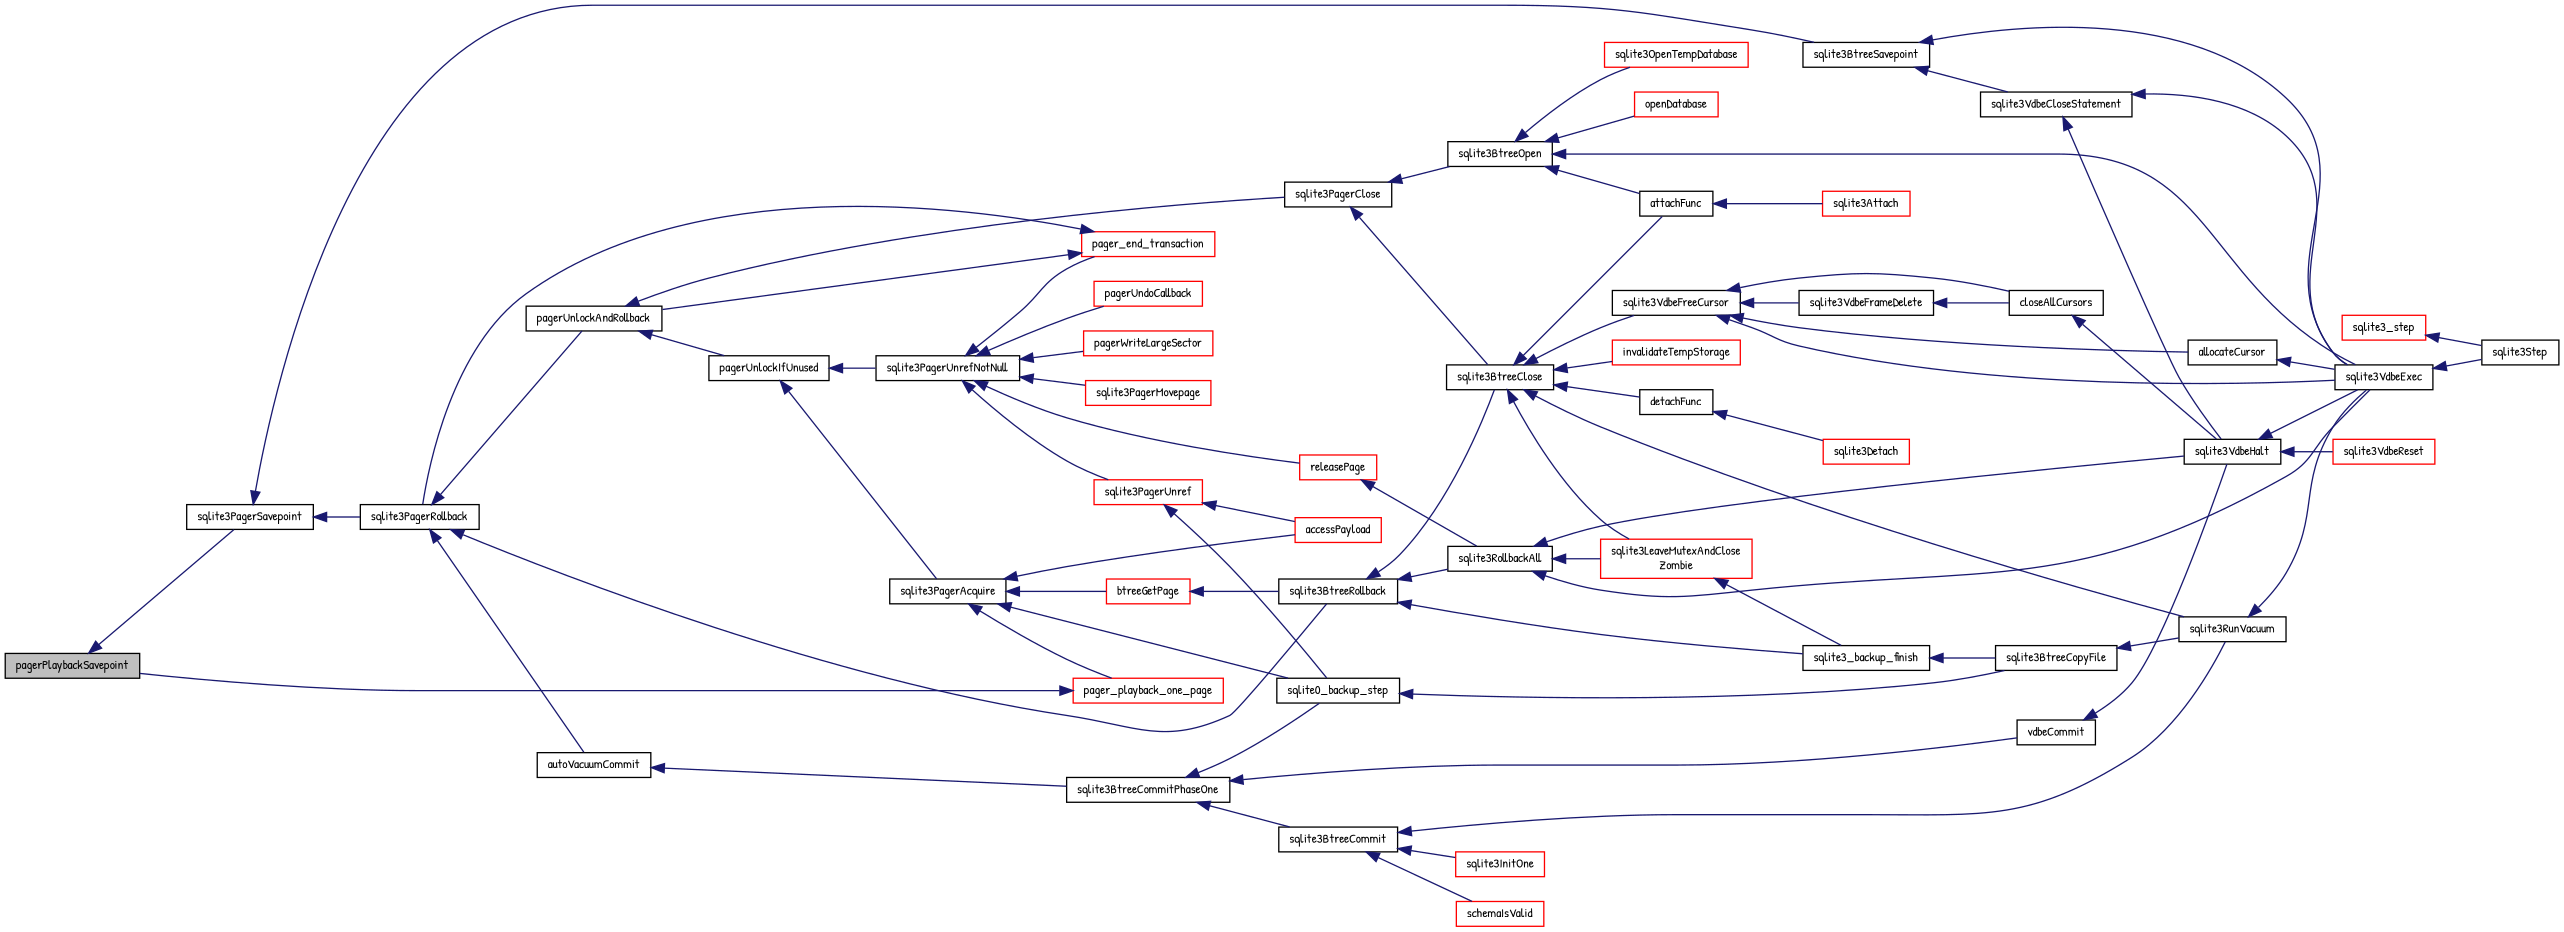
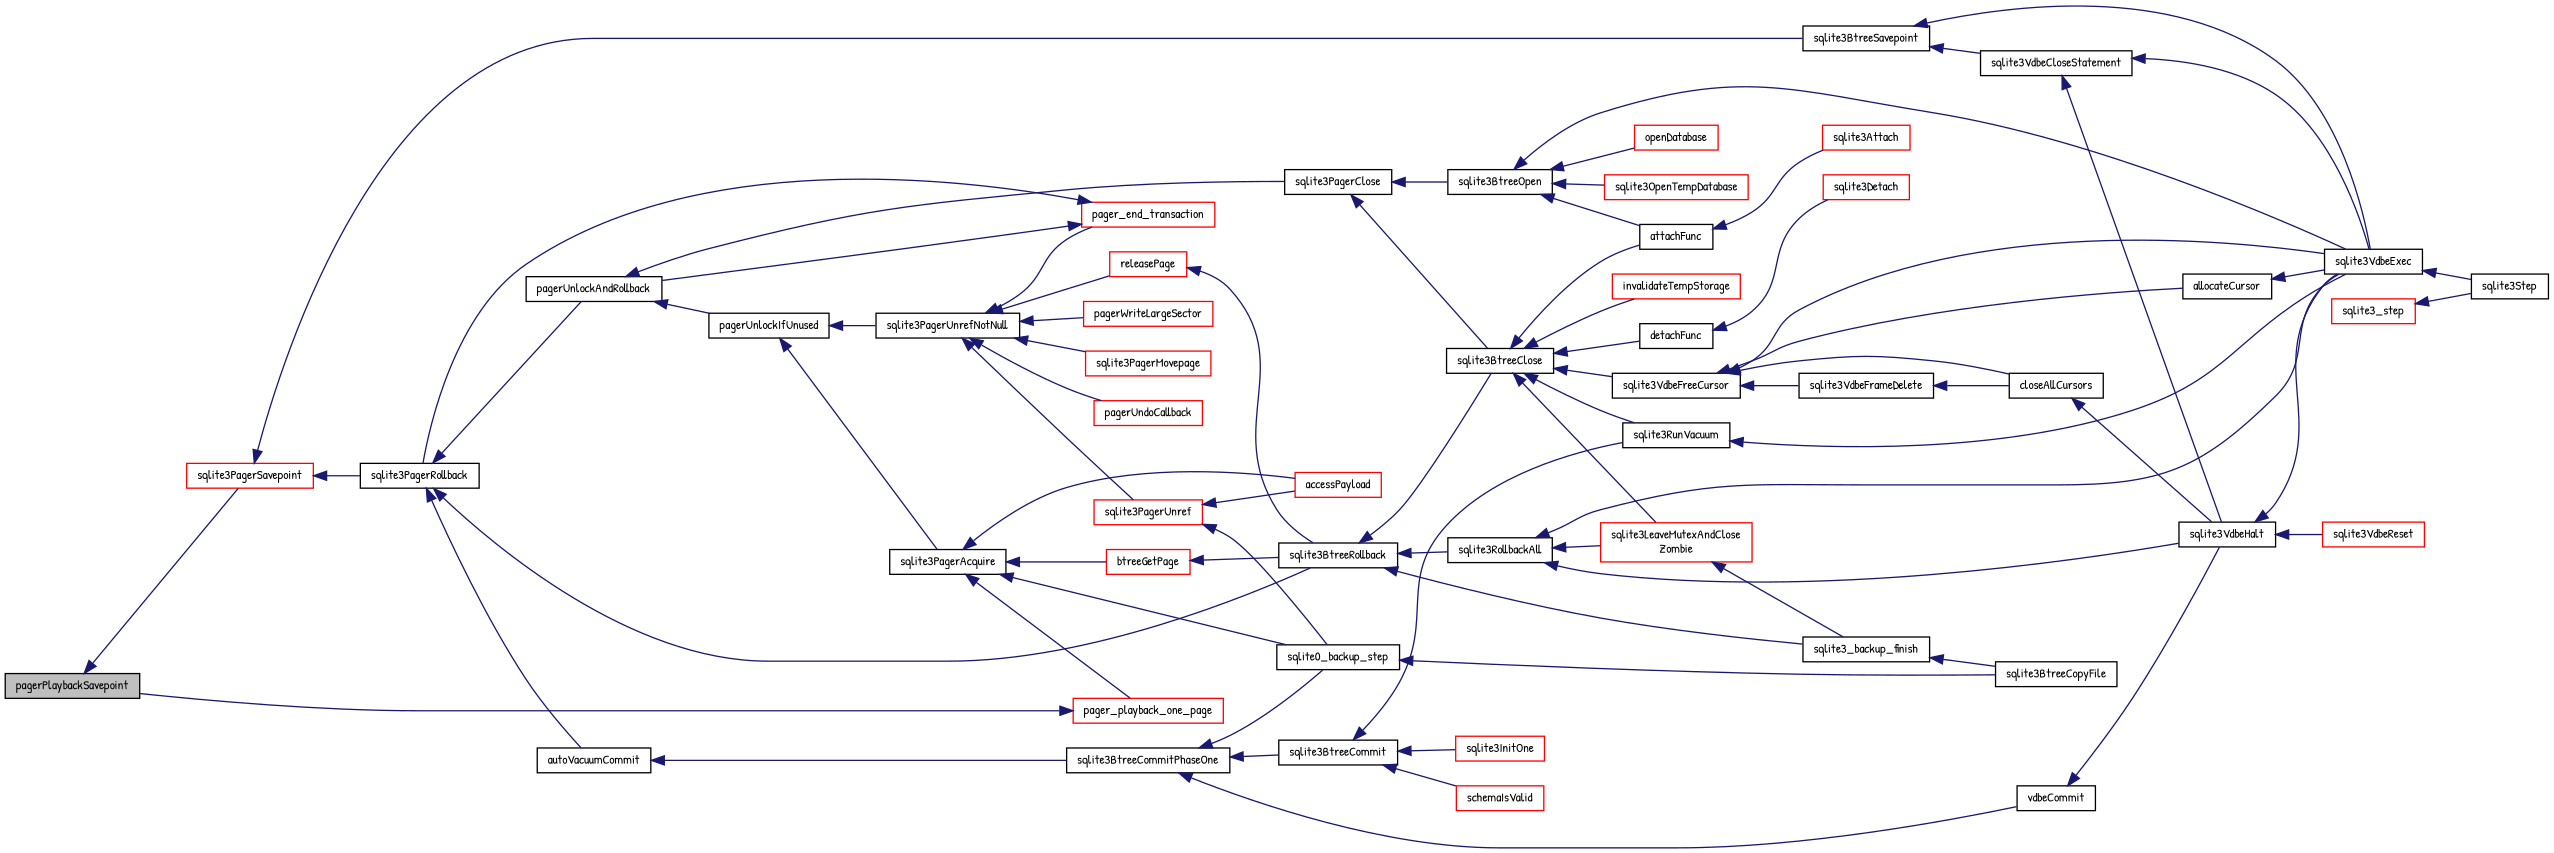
edge "sqlite3RollbackAll" -> "releasePage": now "sqlite3BtreeRollback" -> "releasePage"
node "sqlite3PagerSavepoint": color black -> red
edge "sqlite3RunVacuum" -> "sqlite3BtreeCopyFile": removed
